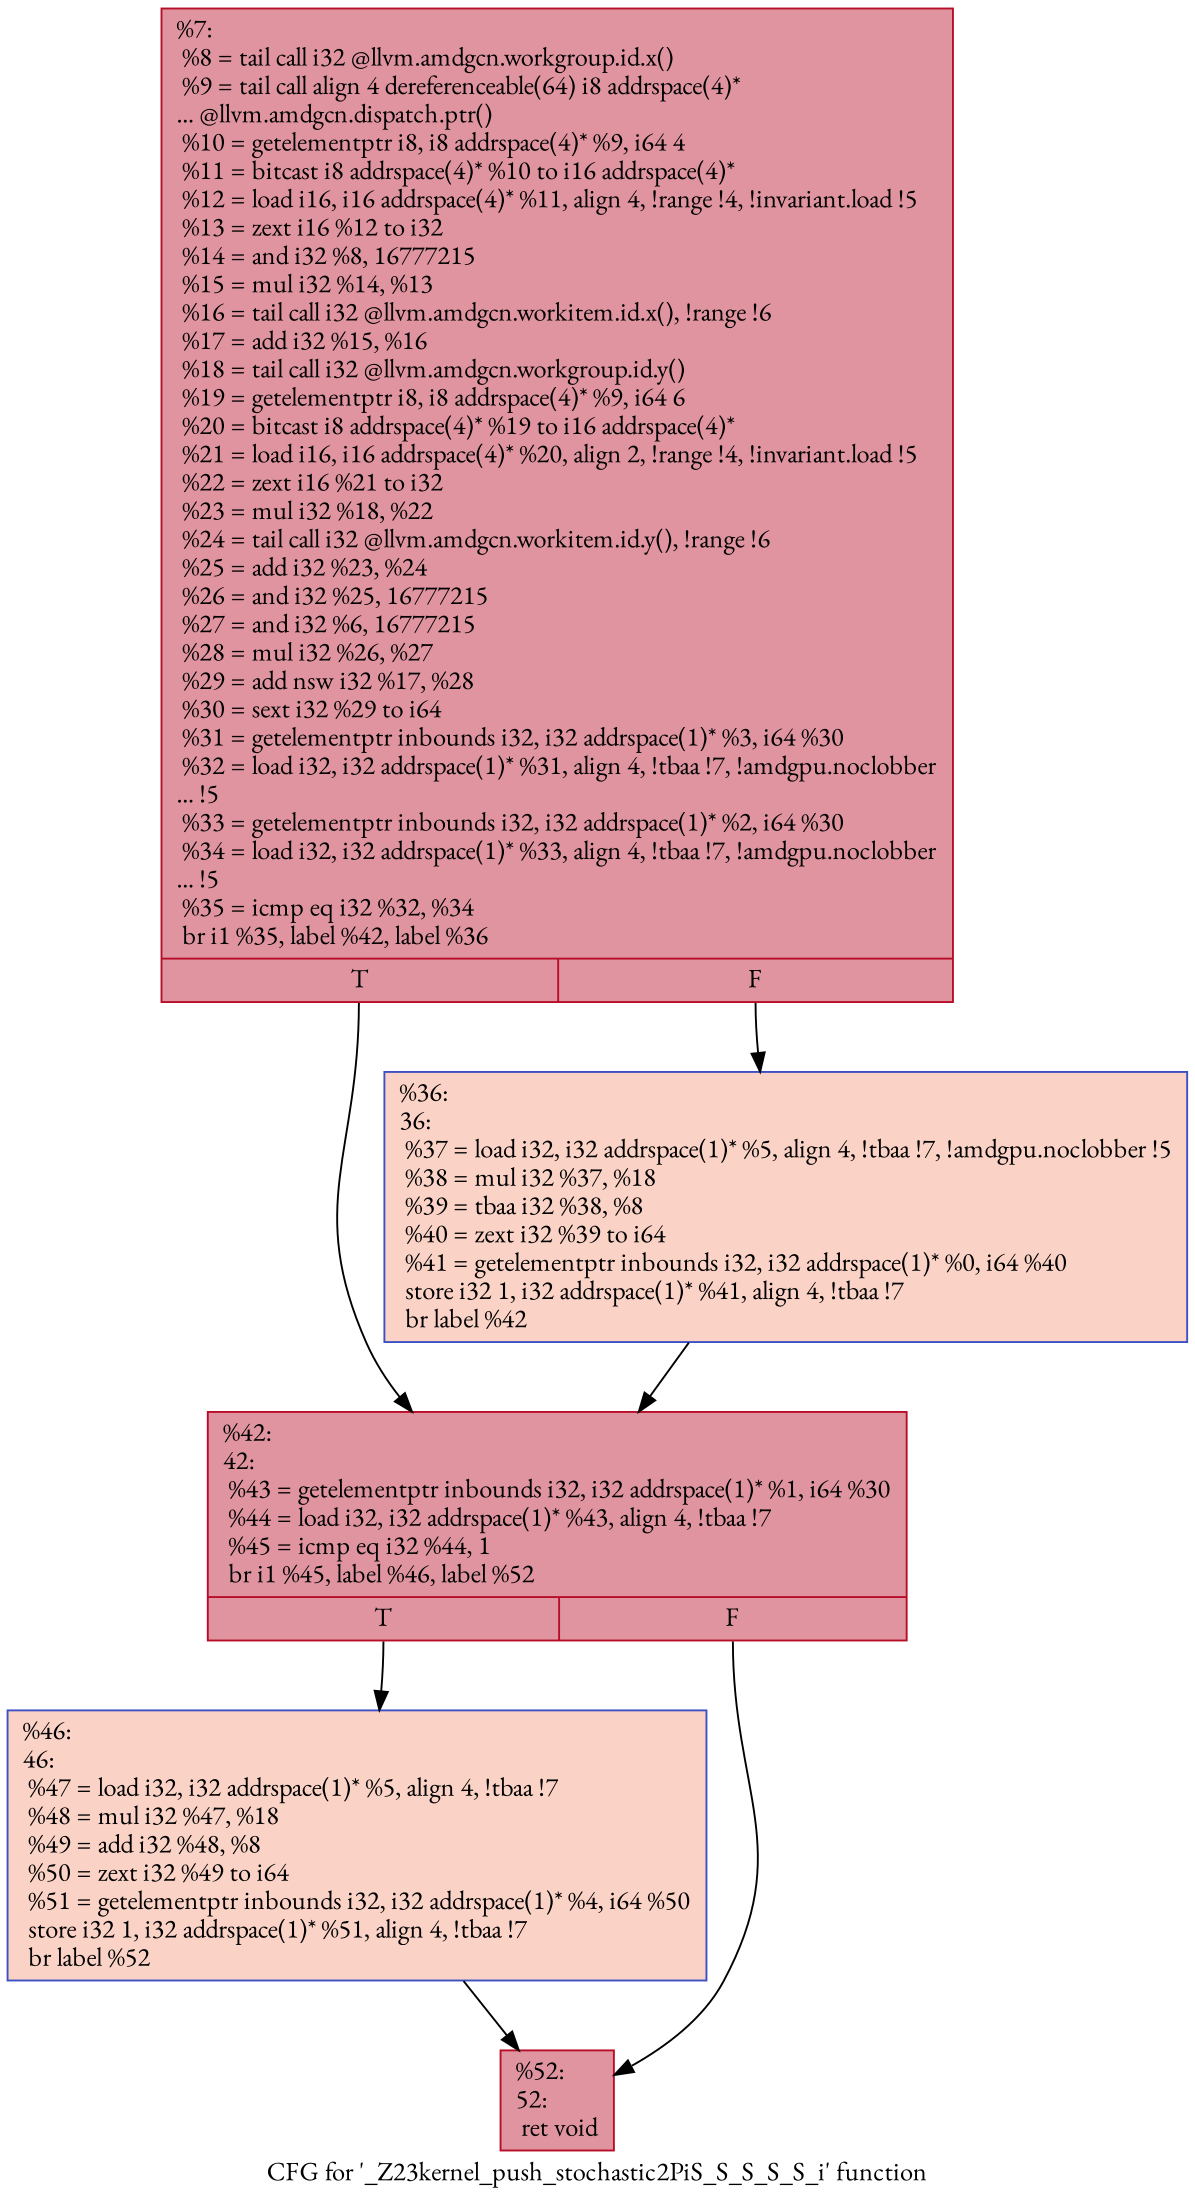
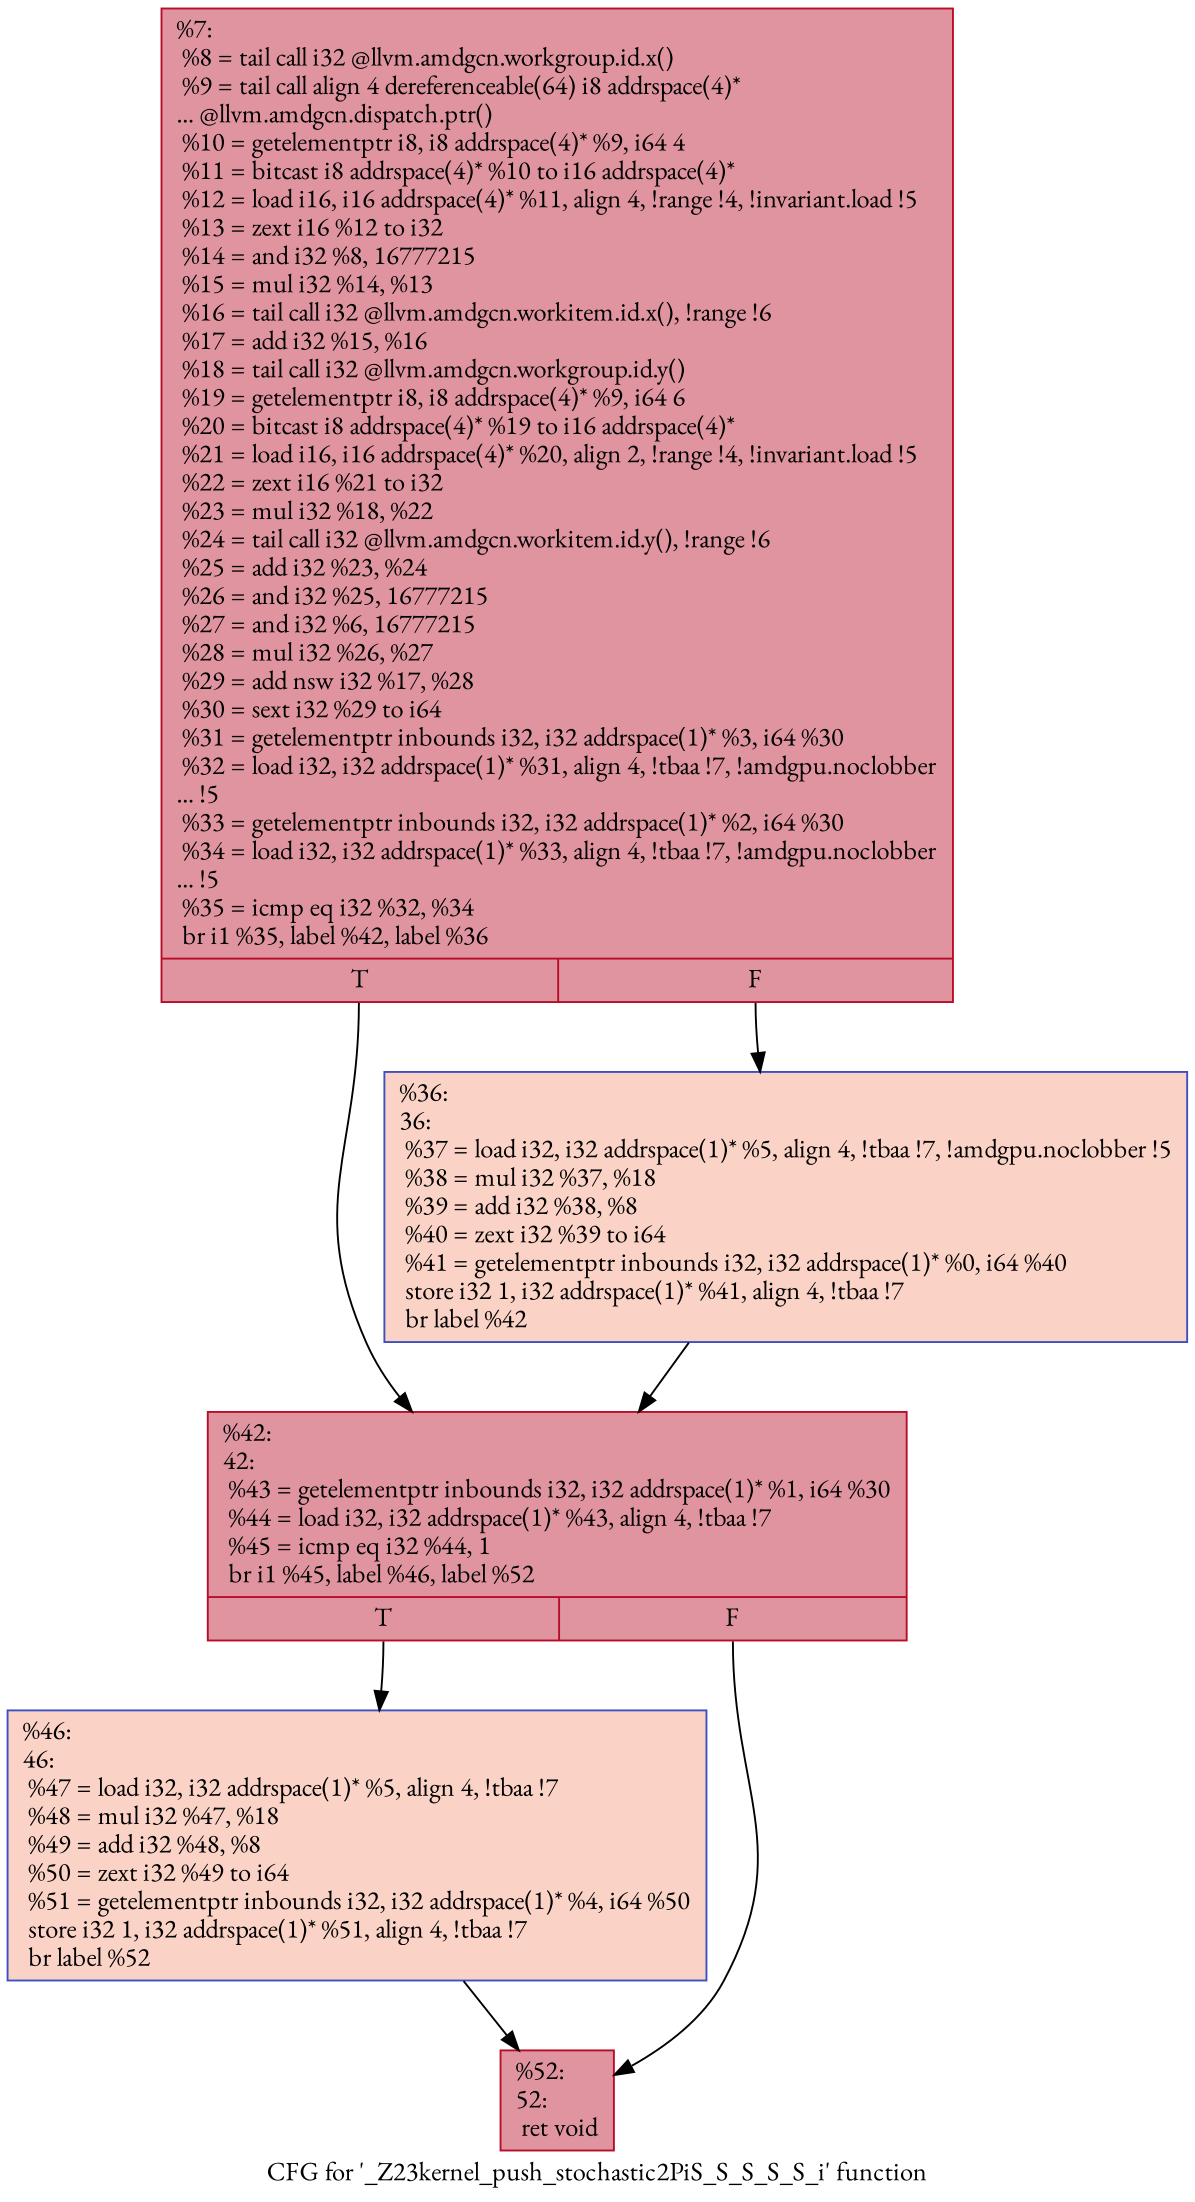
node "%36:": text "%39 = tbaa i32 %38, %8" -> "%39 = add i32 %38, %8"
